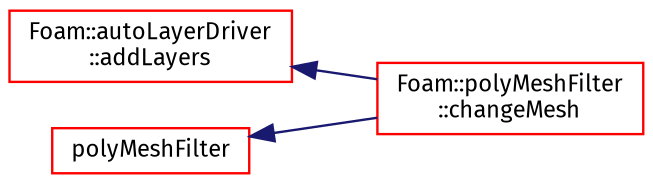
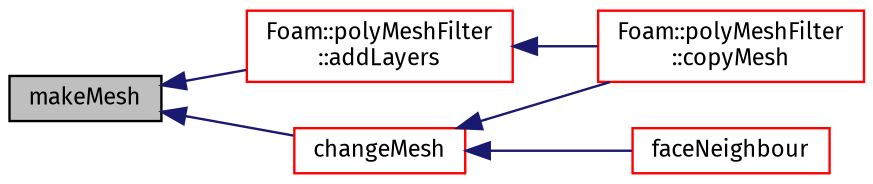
node "Foam::autoLayerDriver ::addLayers": label "Foam::autoLayerDriver ::addLayers" -> "Foam::polyMeshFilter ::addLayers"
node "makeMesh": added
node "Foam::polyMeshFilter ::changeMesh": label "Foam::polyMeshFilter ::changeMesh" -> "Foam::polyMeshFilter ::copyMesh"
node "polyMeshFilter": label "polyMeshFilter" -> "changeMesh"
node "faceNeighbour": added
